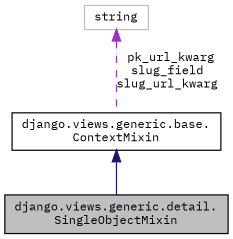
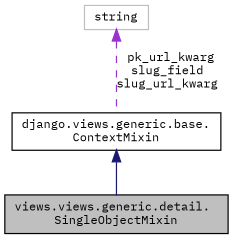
node "django.views.generic.detail. SingleObjectMixin": label "django.views.generic.detail. SingleObjectMixin" -> "views.views.generic.detail. SingleObjectMixin"
